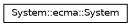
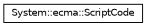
node "System::ecma::System": label "System::ecma::System" -> "System::ecma::ScriptCode"
